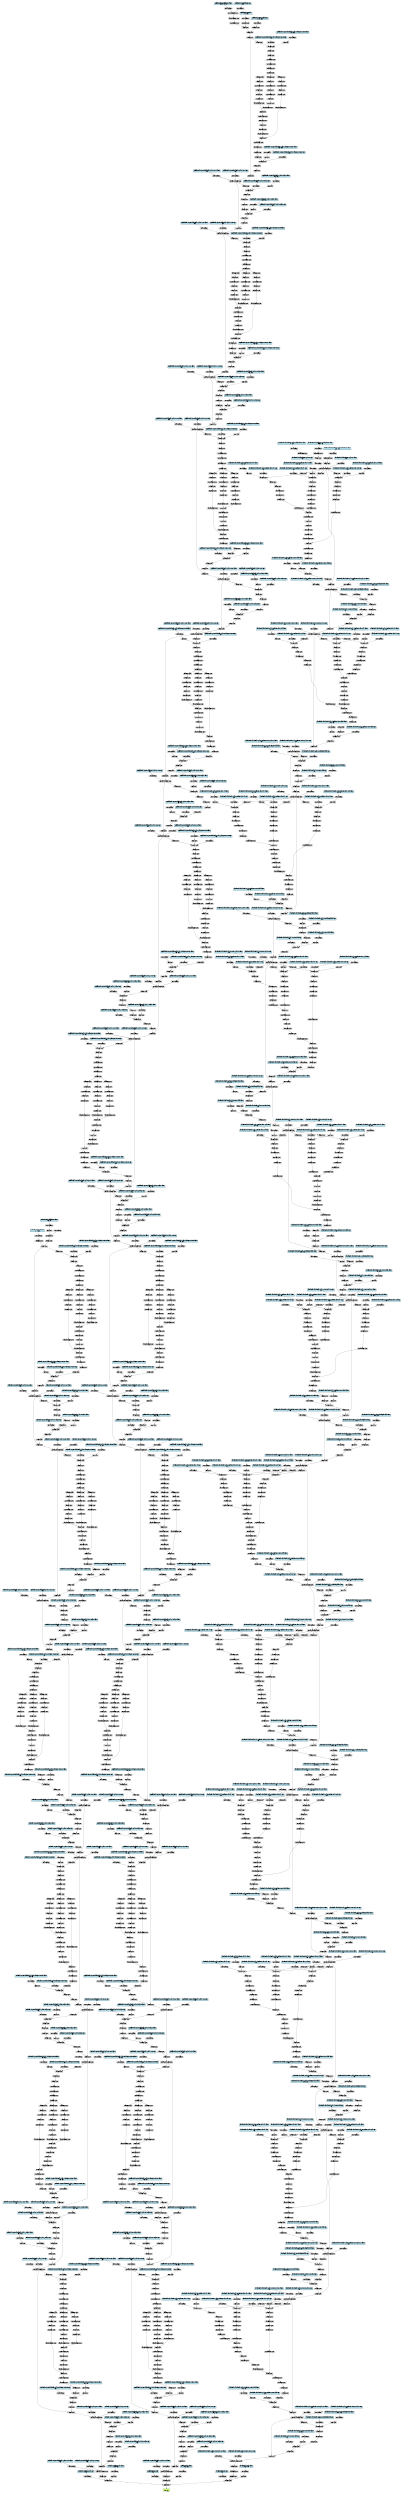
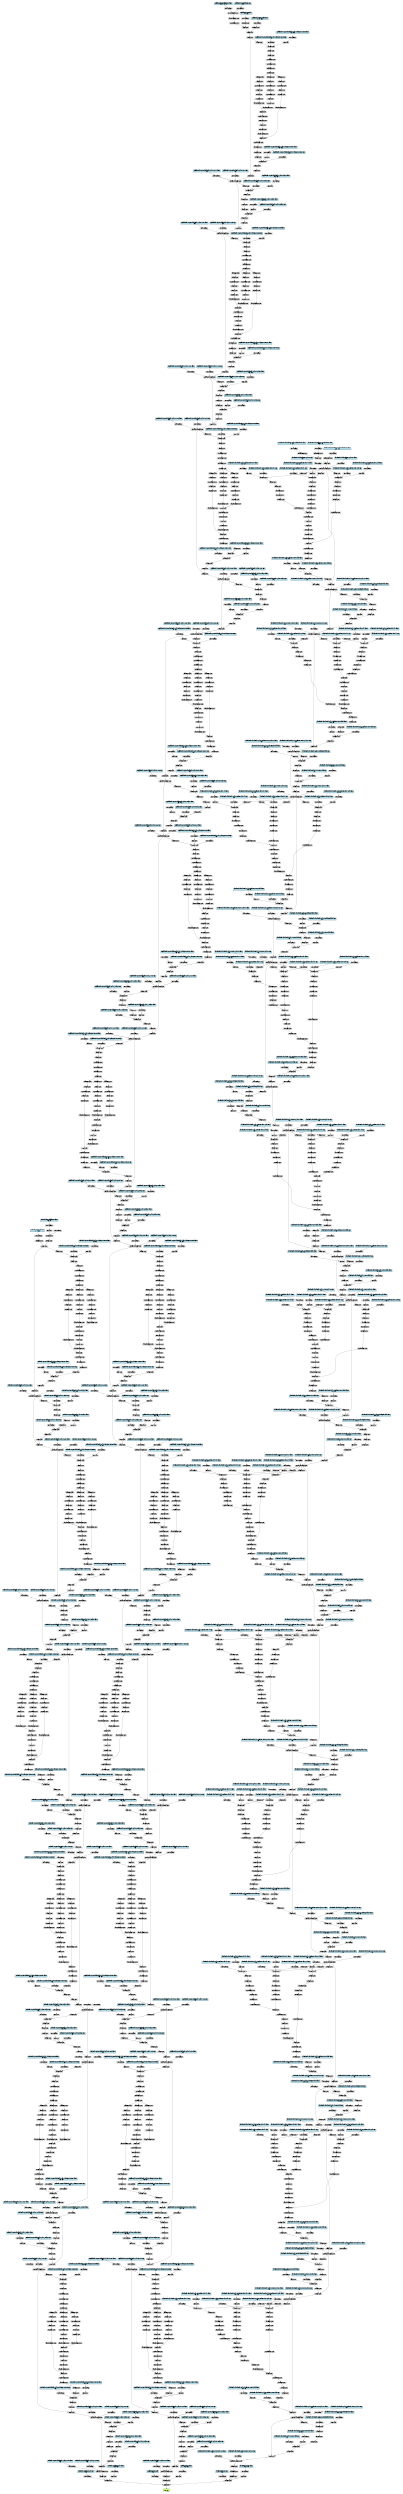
node "ts_encoder.transformer_encoder.layers.0.norm1.weight (256)": removed
node "ts_encoder.transformer_encoder.layers.3.norm1.bias (256)": removed
